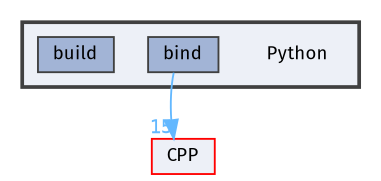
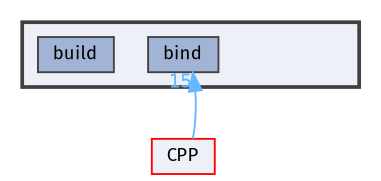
node "Python": removed
edge "bind" -> "CPP": reversed
